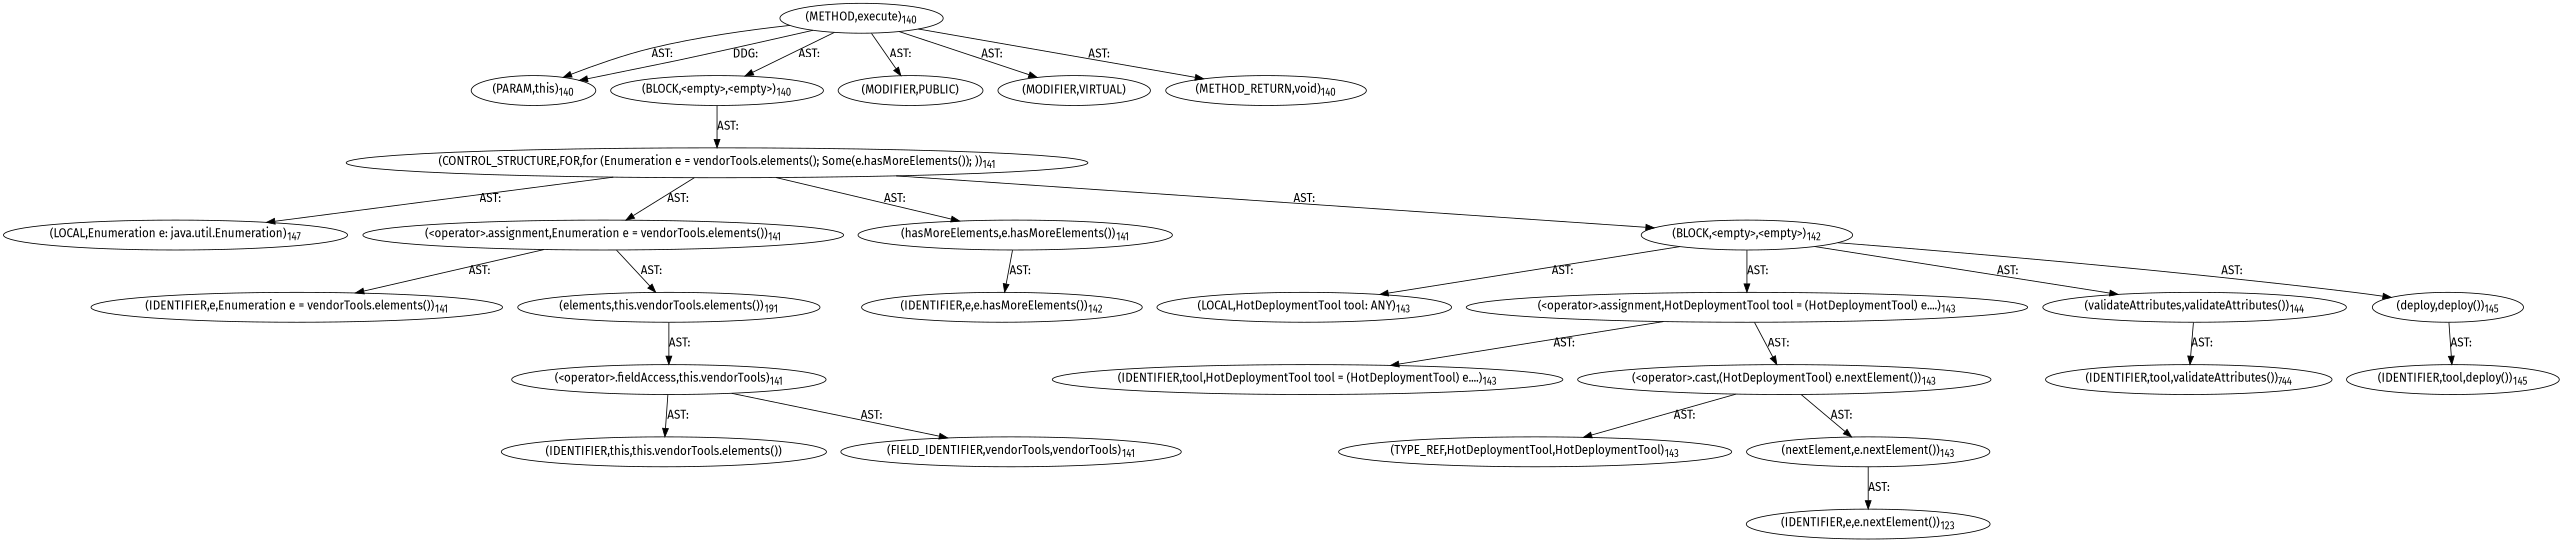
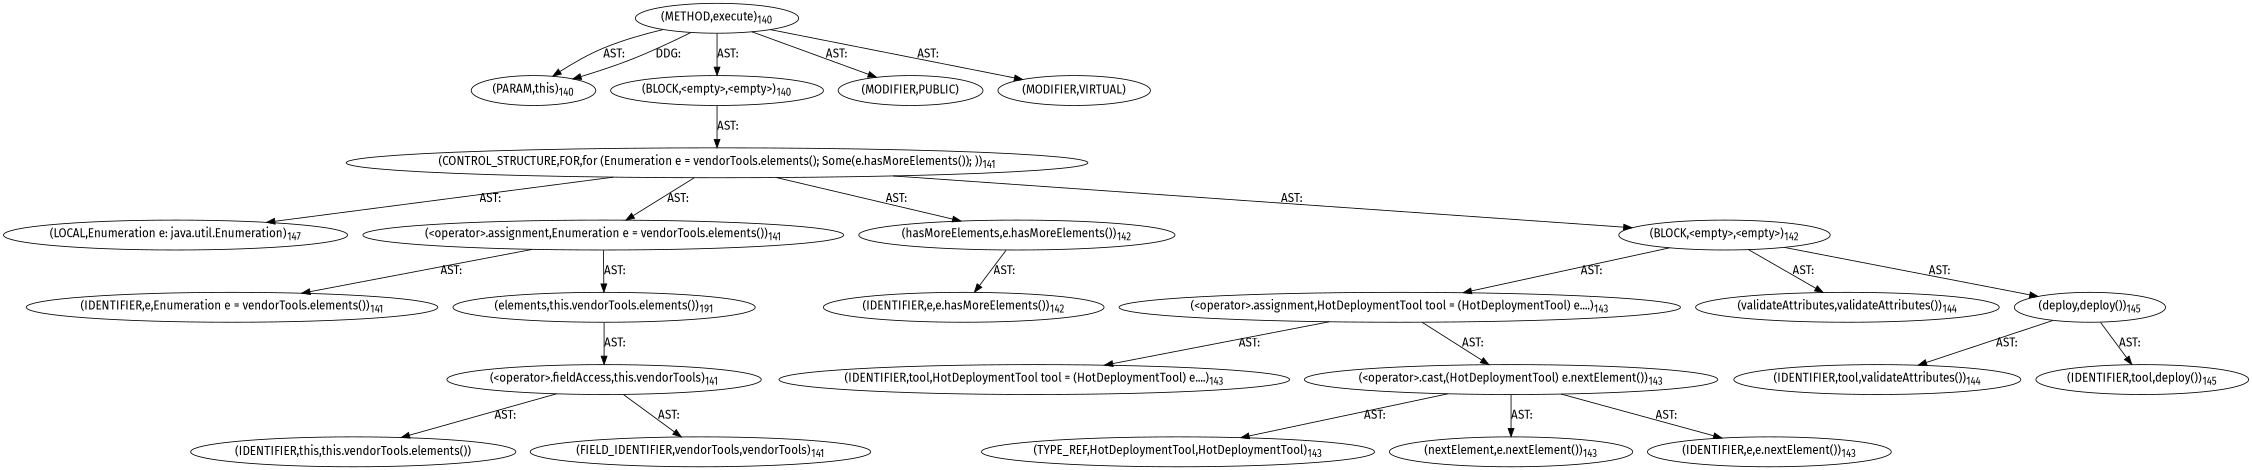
node "(METHOD_RETURN,void)": removed
node "(hasMoreElements,e.hasMoreElements())": text "141" -> "142"
node "(LOCAL,HotDeploymentTool tool: ANY)": removed
edge "(validateAttributes,validateAttributes())" -> "(IDENTIFIER,tool,validateAttributes())": now "(deploy,deploy())" -> "(IDENTIFIER,tool,validateAttributes())"
node "(IDENTIFIER,tool,validateAttributes())": text "744" -> "144"
edge "(nextElement,e.nextElement())" -> "(IDENTIFIER,e,e.nextElement())": now "(<operator>.cast,(HotDeploymentTool) e.nextElement())" -> "(IDENTIFIER,e,e.nextElement())"
node "(IDENTIFIER,e,e.nextElement())": text "123" -> "143"
